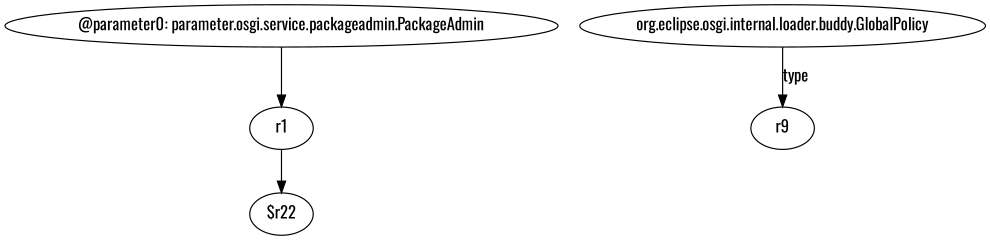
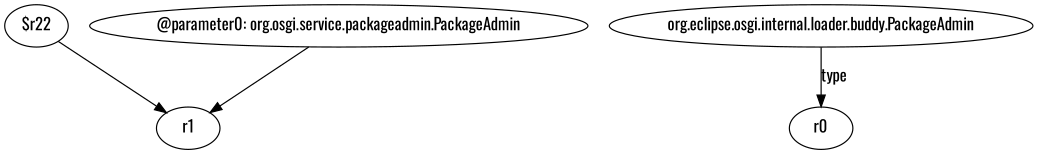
node "@parameter0: parameter.osgi.service.packageadmin.PackageAdmin": label "@parameter0: parameter.osgi.service.packageadmin.PackageAdmin" -> "@parameter0: org.osgi.service.packageadmin.PackageAdmin"
node "org.eclipse.osgi.internal.loader.buddy.GlobalPolicy": label "org.eclipse.osgi.internal.loader.buddy.GlobalPolicy" -> "org.eclipse.osgi.internal.loader.buddy.PackageAdmin"
node "r9": label "r9" -> "r0"
edge "r1" -> "$r22": reversed
